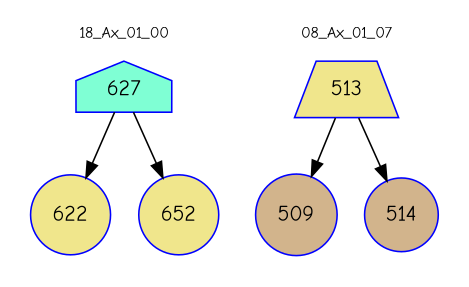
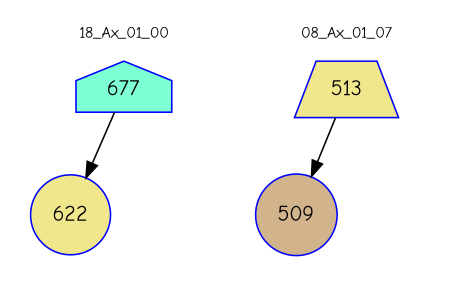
node "627": label "627" -> "677"
node "652": removed
node "514": removed
